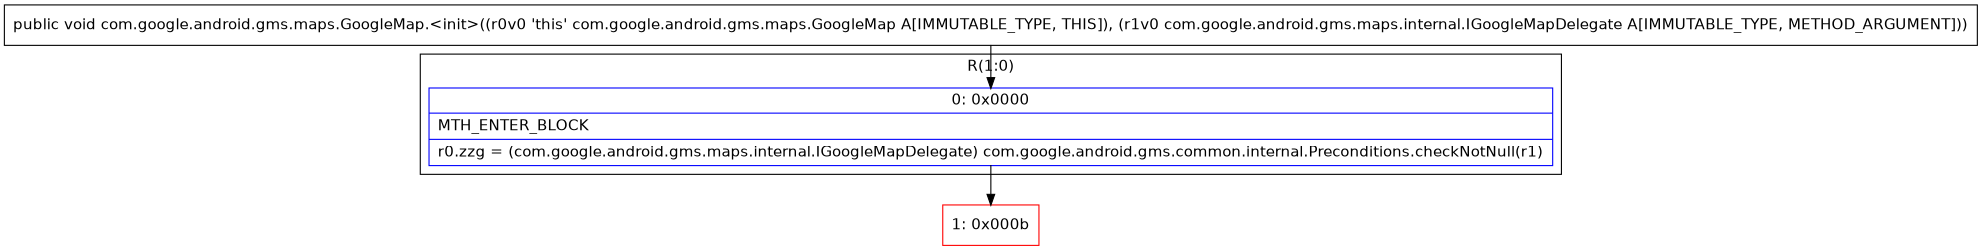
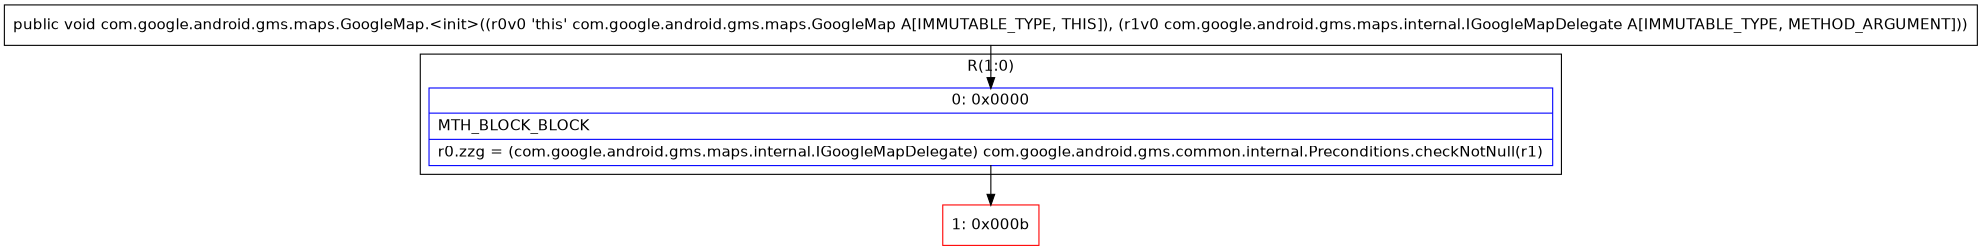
node "0: 0x0000": text "MTH_ENTER_BLOCK" -> "MTH_BLOCK_BLOCK"
